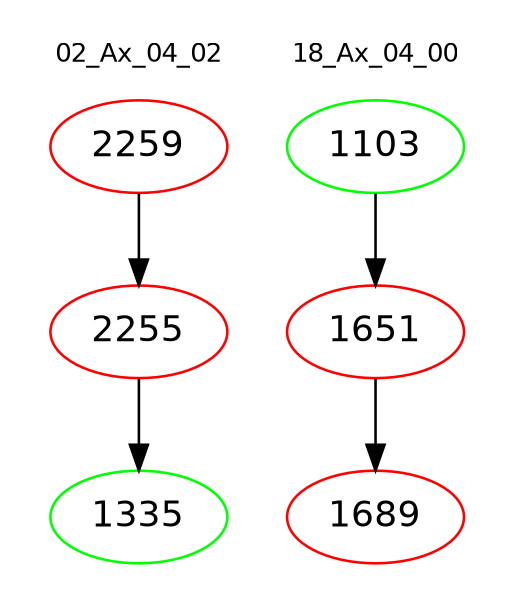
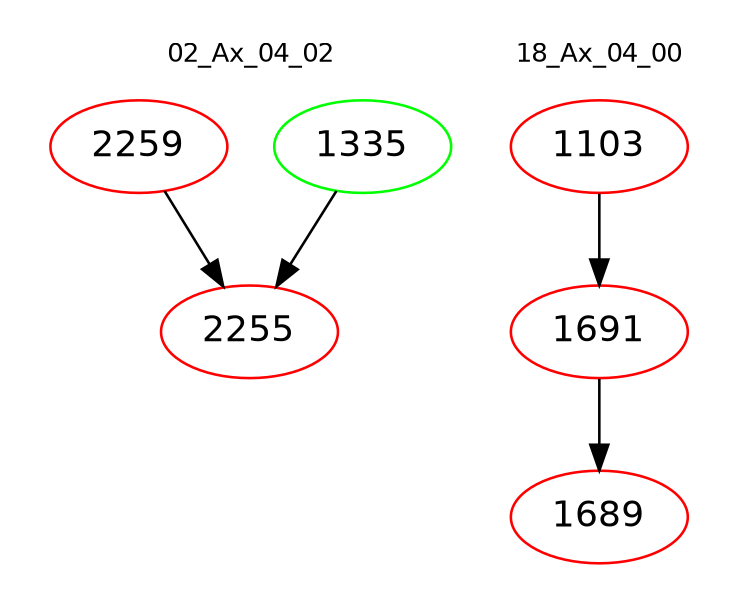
node "1103": color green -> red
node "1651": label "1651" -> "1691"
edge "2255" -> "1335": reversed
